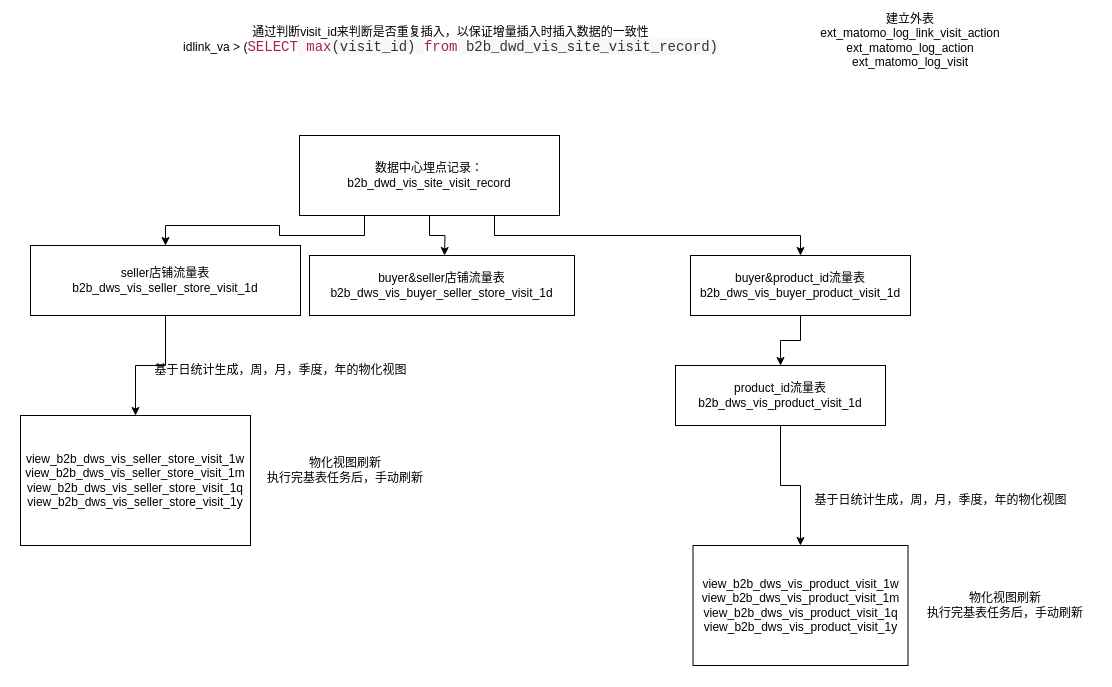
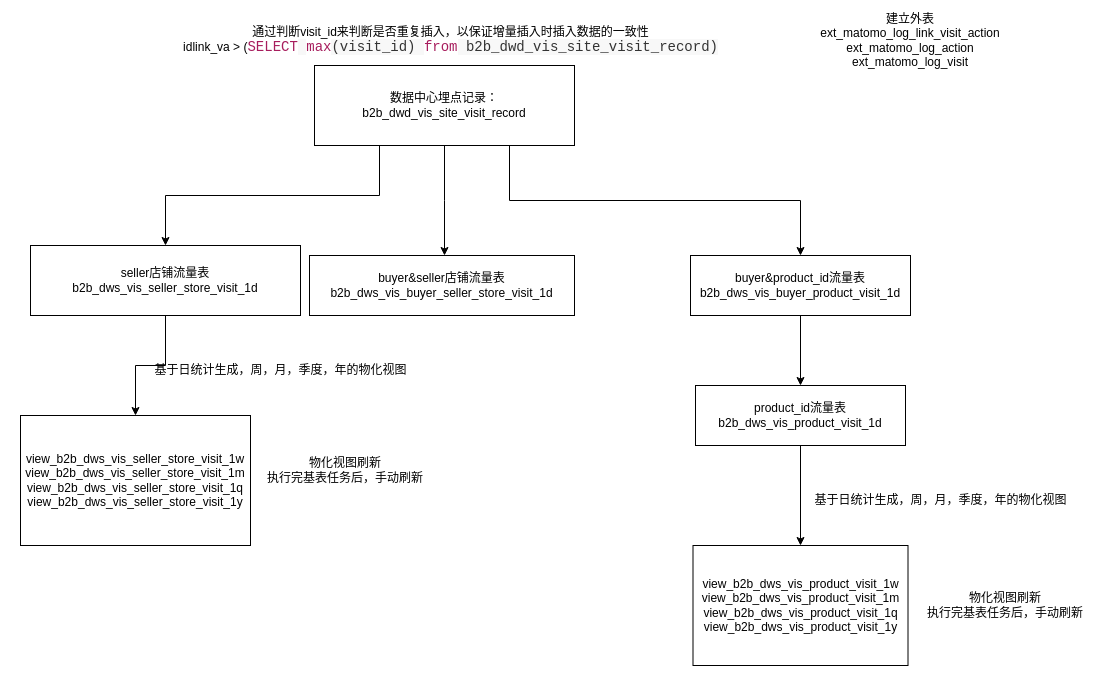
node "数据中心埋点记录：b2b_dwd_vis_site_visit_record": moved (430, 176) -> (445, 106)
node "product_id流量表 b2b_dws_vis_product_visit_1d": moved (781, 396) -> (801, 416)
